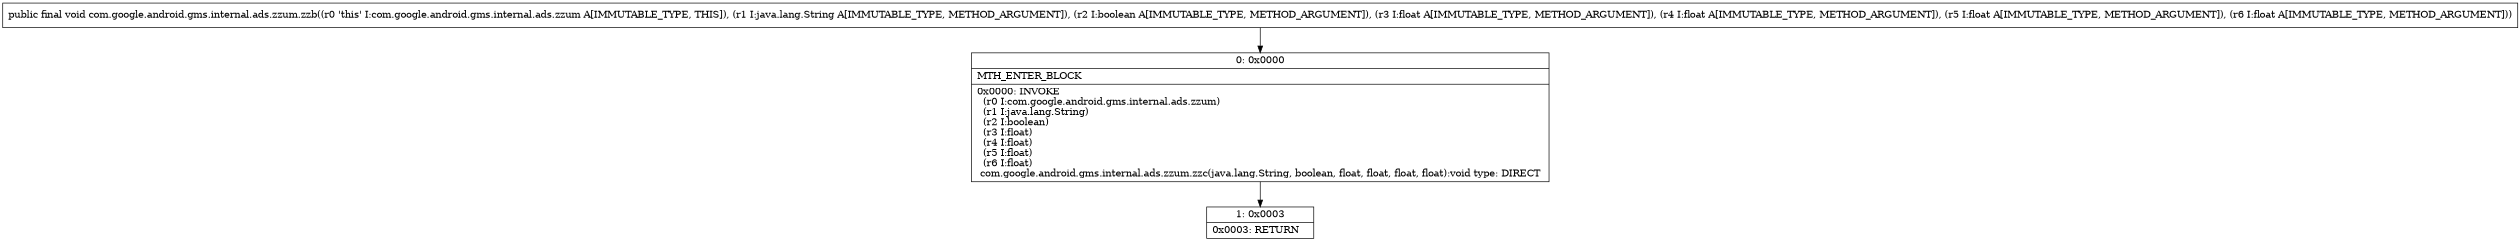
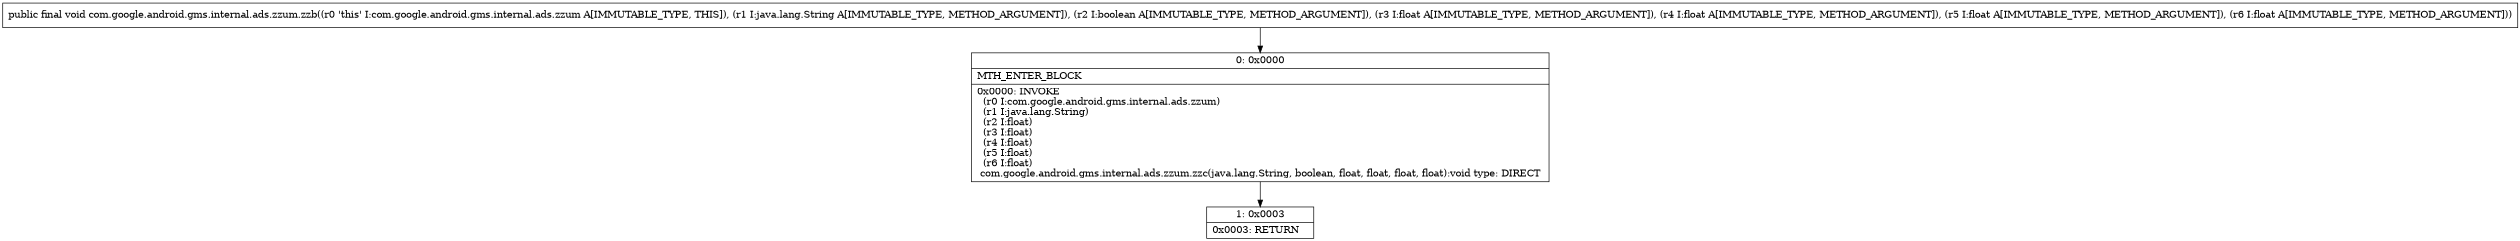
node "0: 0x0000": text "(r2 I:boolean)" -> "(r2 I:float)"
